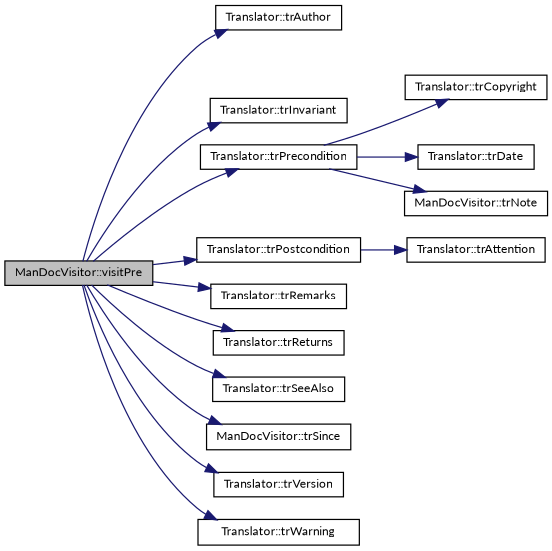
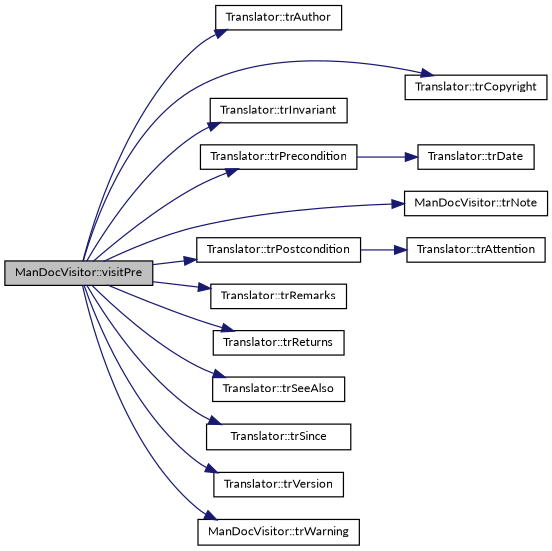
edge "Translator::trPrecondition" -> "Translator::trCopyright": now "ManDocVisitor::visitPre" -> "Translator::trCopyright"
edge "Translator::trPrecondition" -> "ManDocVisitor::trNote": now "ManDocVisitor::visitPre" -> "ManDocVisitor::trNote"
node "ManDocVisitor::trSince": label "ManDocVisitor::trSince" -> "Translator::trSince"
node "Translator::trWarning": label "Translator::trWarning" -> "ManDocVisitor::trWarning"
